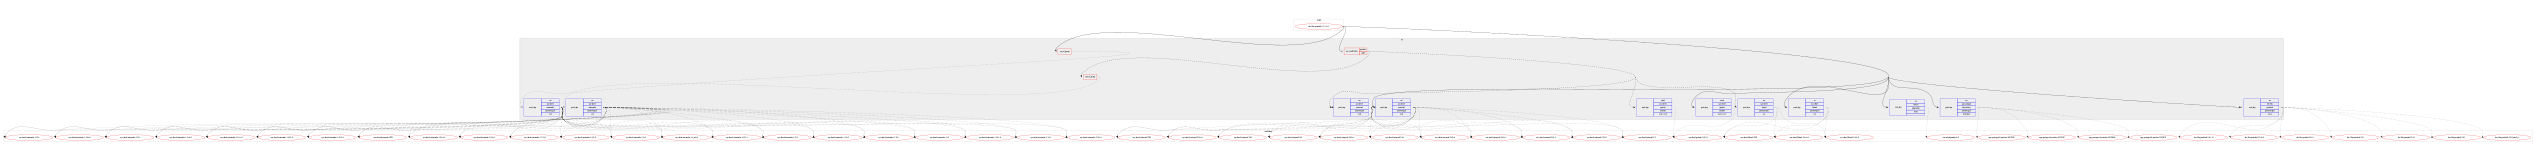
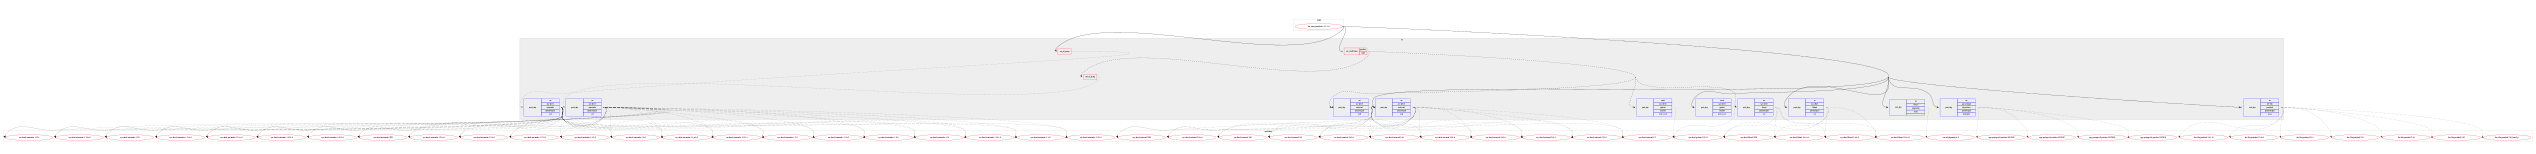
node "dev-libs/protobuf-c-1.2.1-r1": label "dev-libs/protobuf-c-1.2.1-r1" -> "dev-none/protobuf-c-1.2.1-r1"
node "sys-devel/libtool-2.4.6-r2": added
